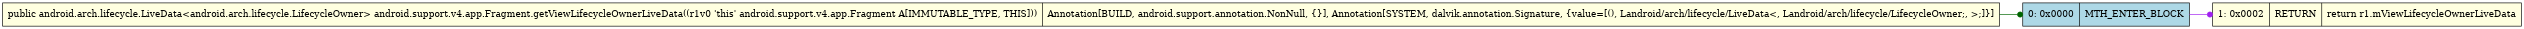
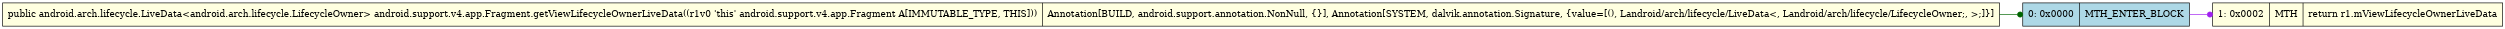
node "1: 0x0002": text "RETURN" -> "MTH"
